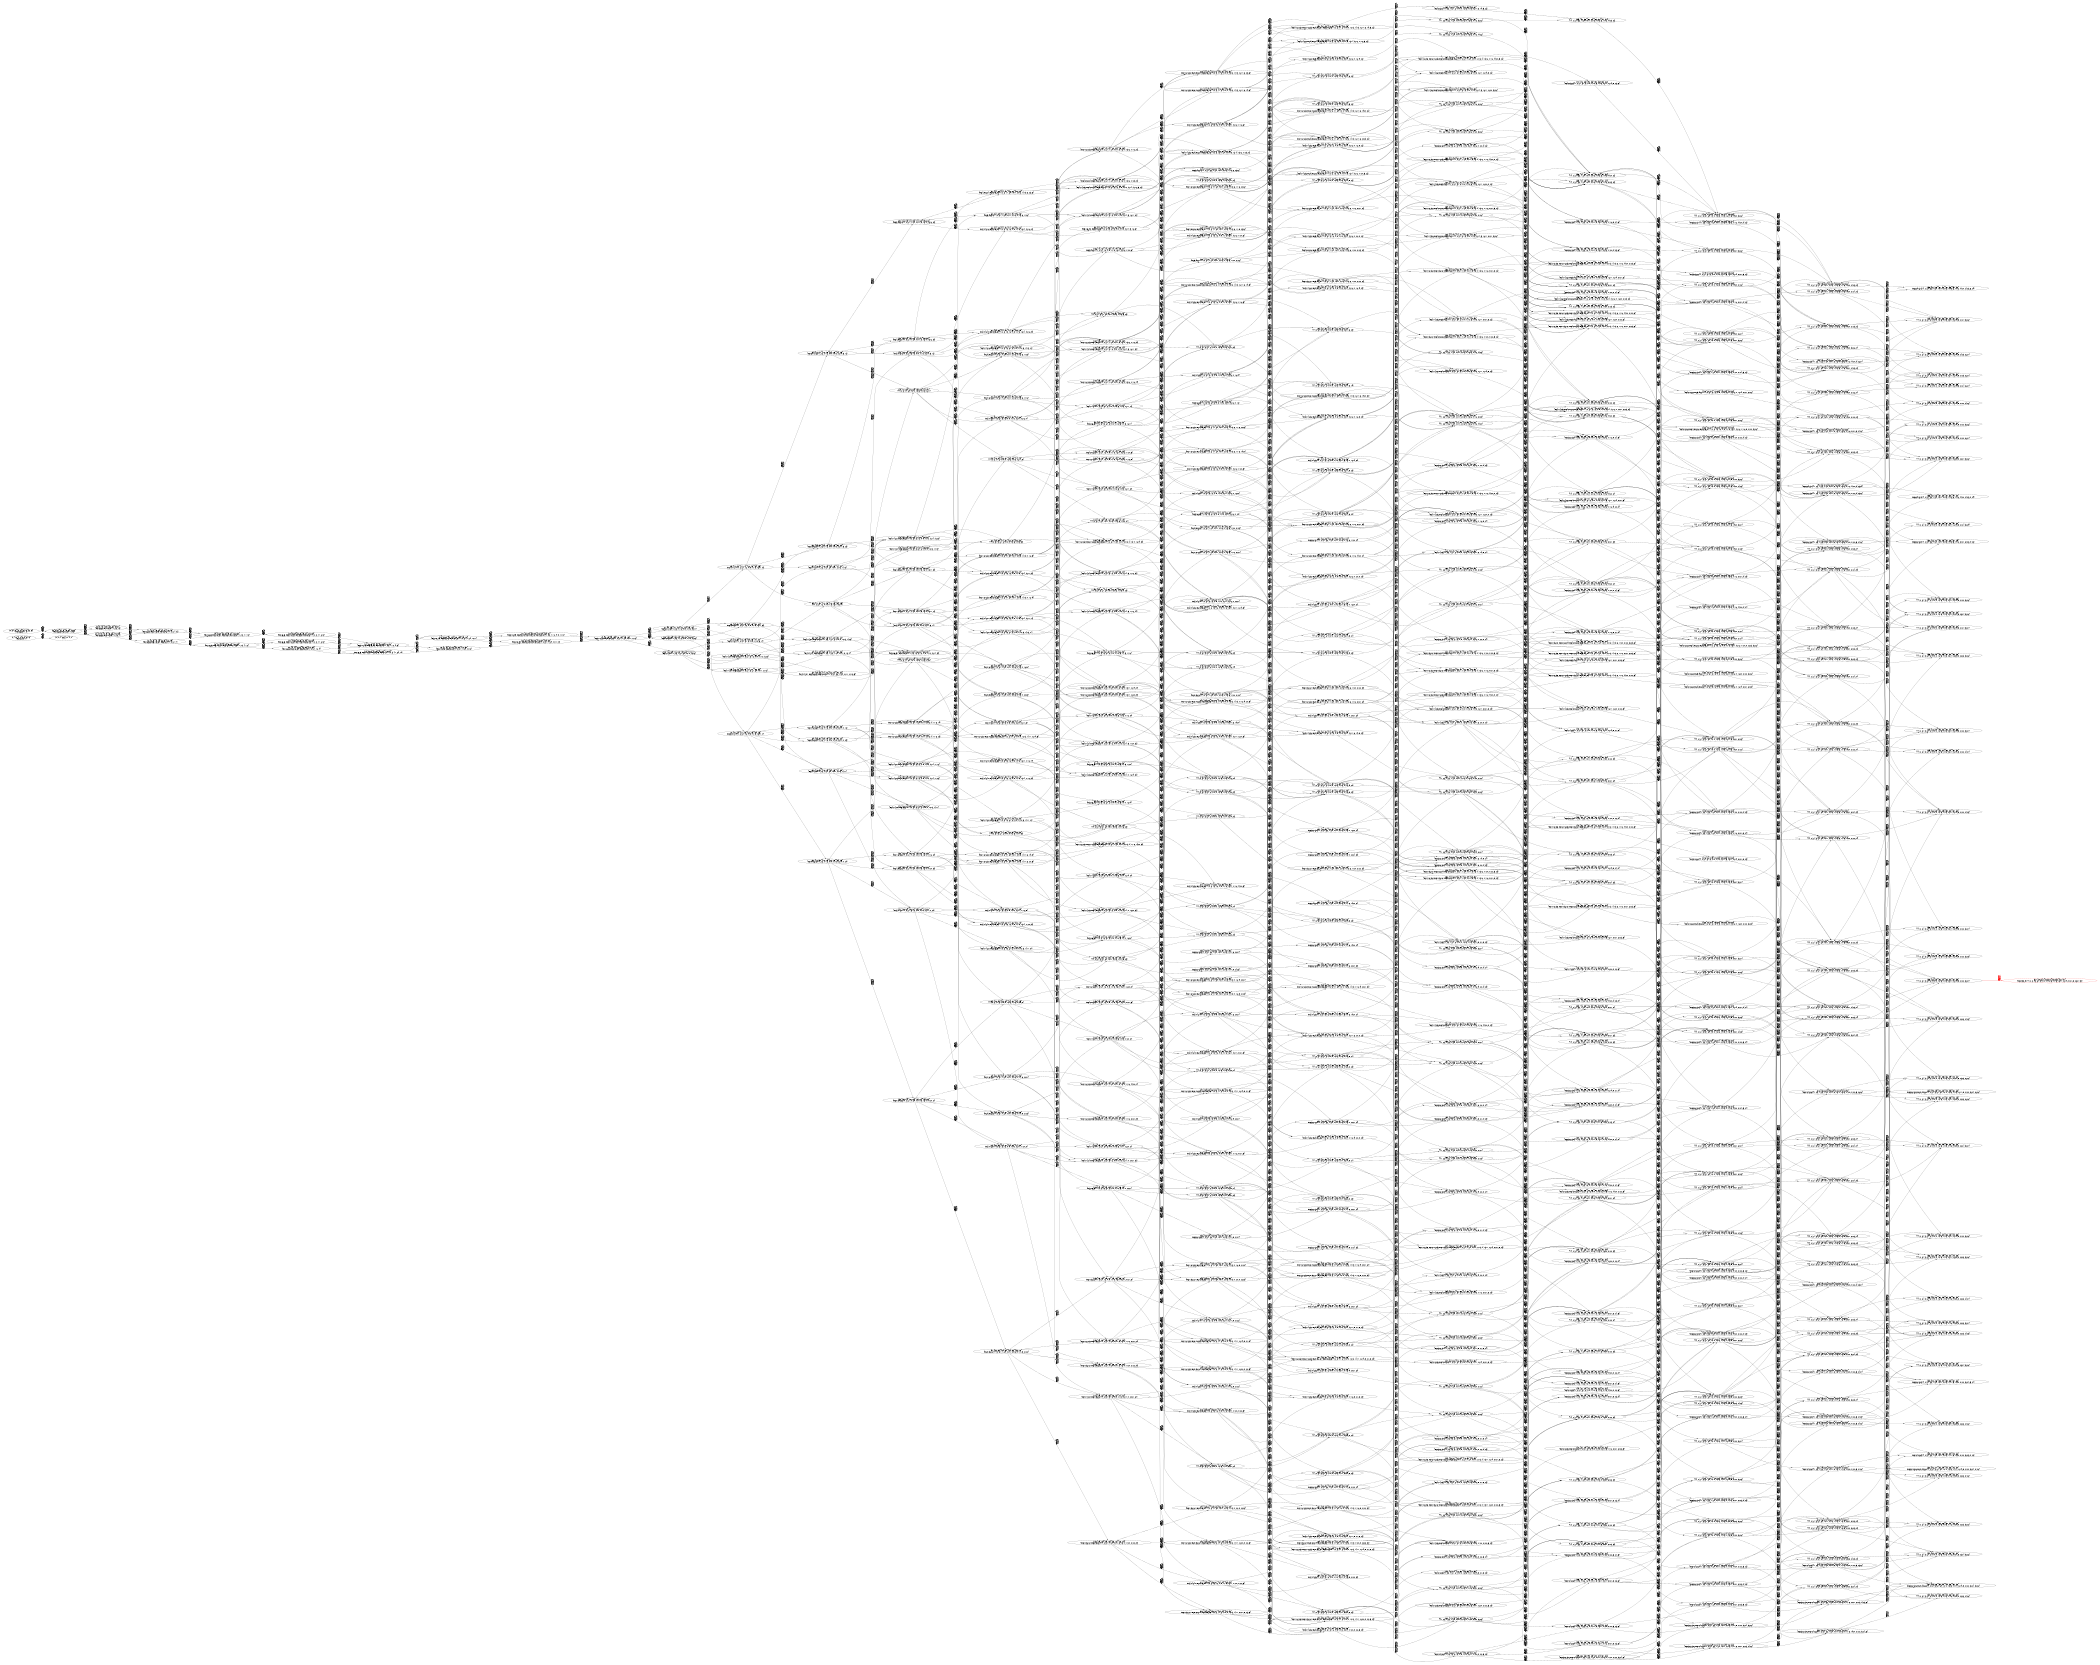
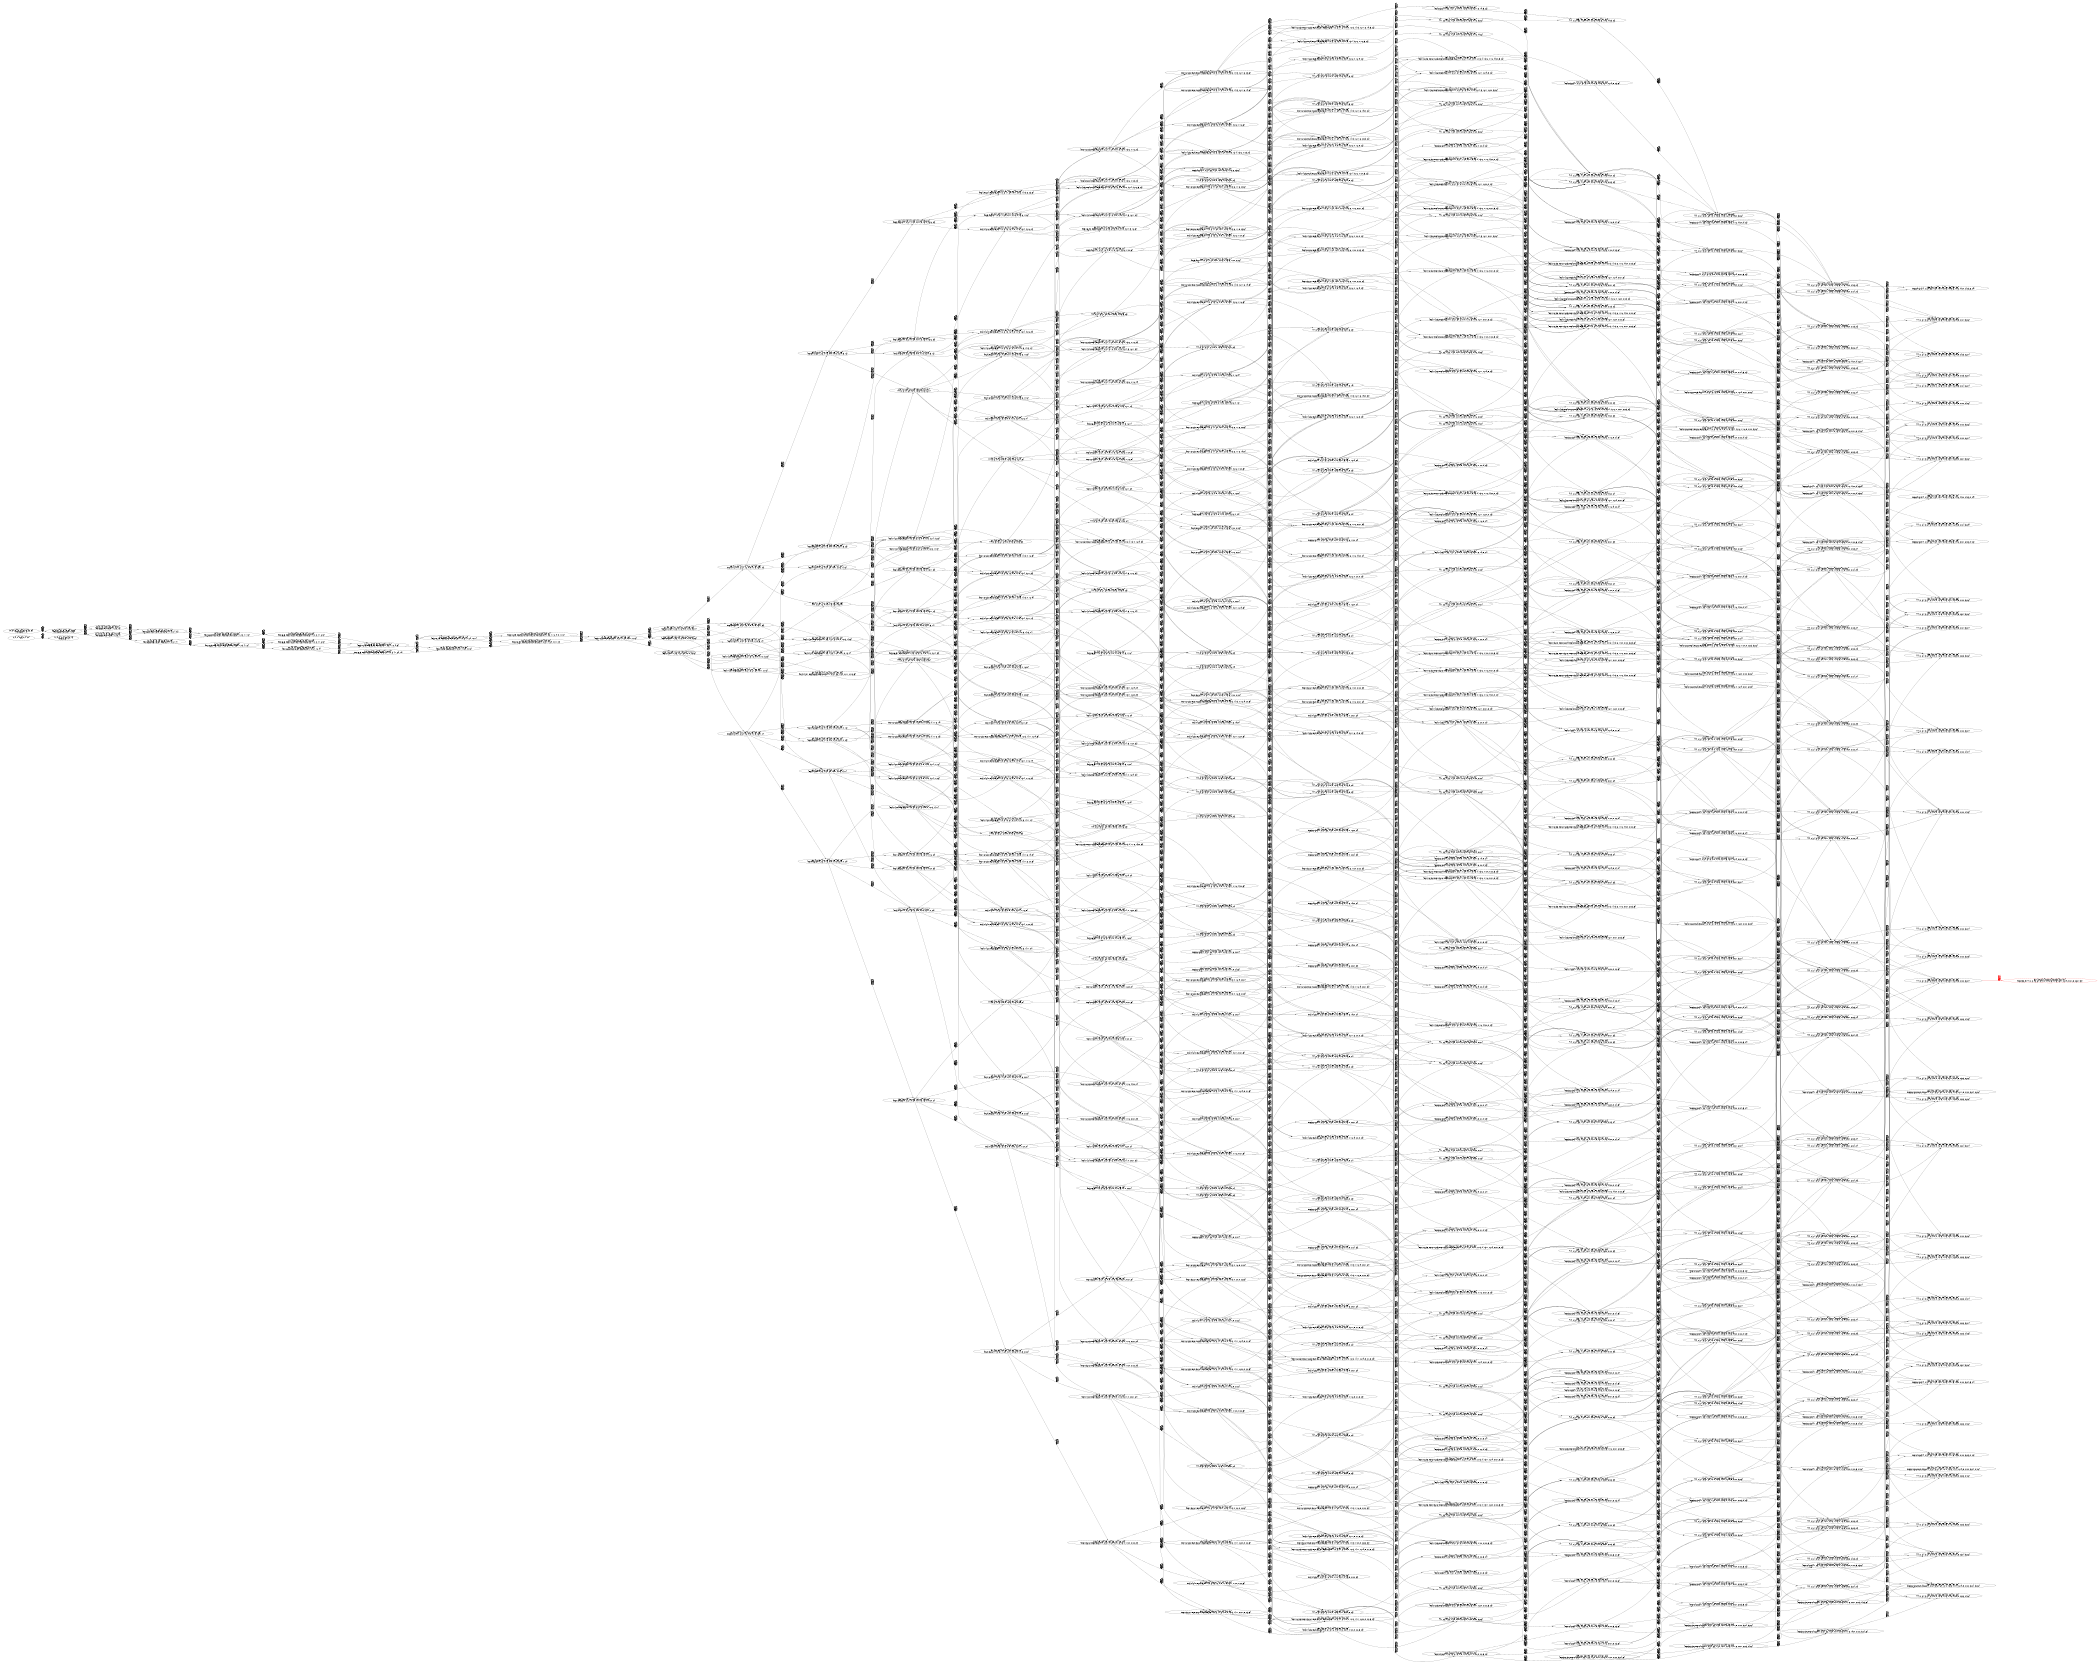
edge "S1: [0, 0] [0, 0] [0, 0] [34, 43] {T0J0:34-43}{1}" -> "S0: [0, 0] [0, 0] [0, 0] [0, 0] {}{}": reversed
